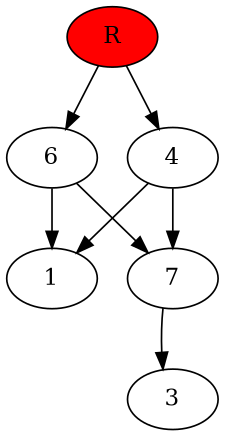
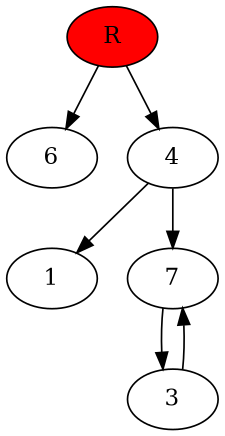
edge "6" -> "1": removed
edge "6" -> "7": now "3" -> "7"
